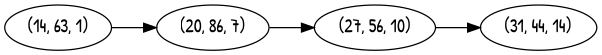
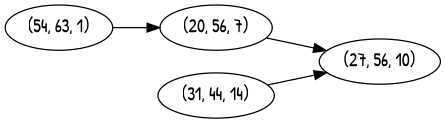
node "(14, 63, 1)": label "(14, 63, 1)" -> "(54, 63, 1)"
node "(20, 86, 7)": label "(20, 86, 7)" -> "(20, 56, 7)"
edge "(27, 56, 10)" -> "(31, 44, 14)": reversed
